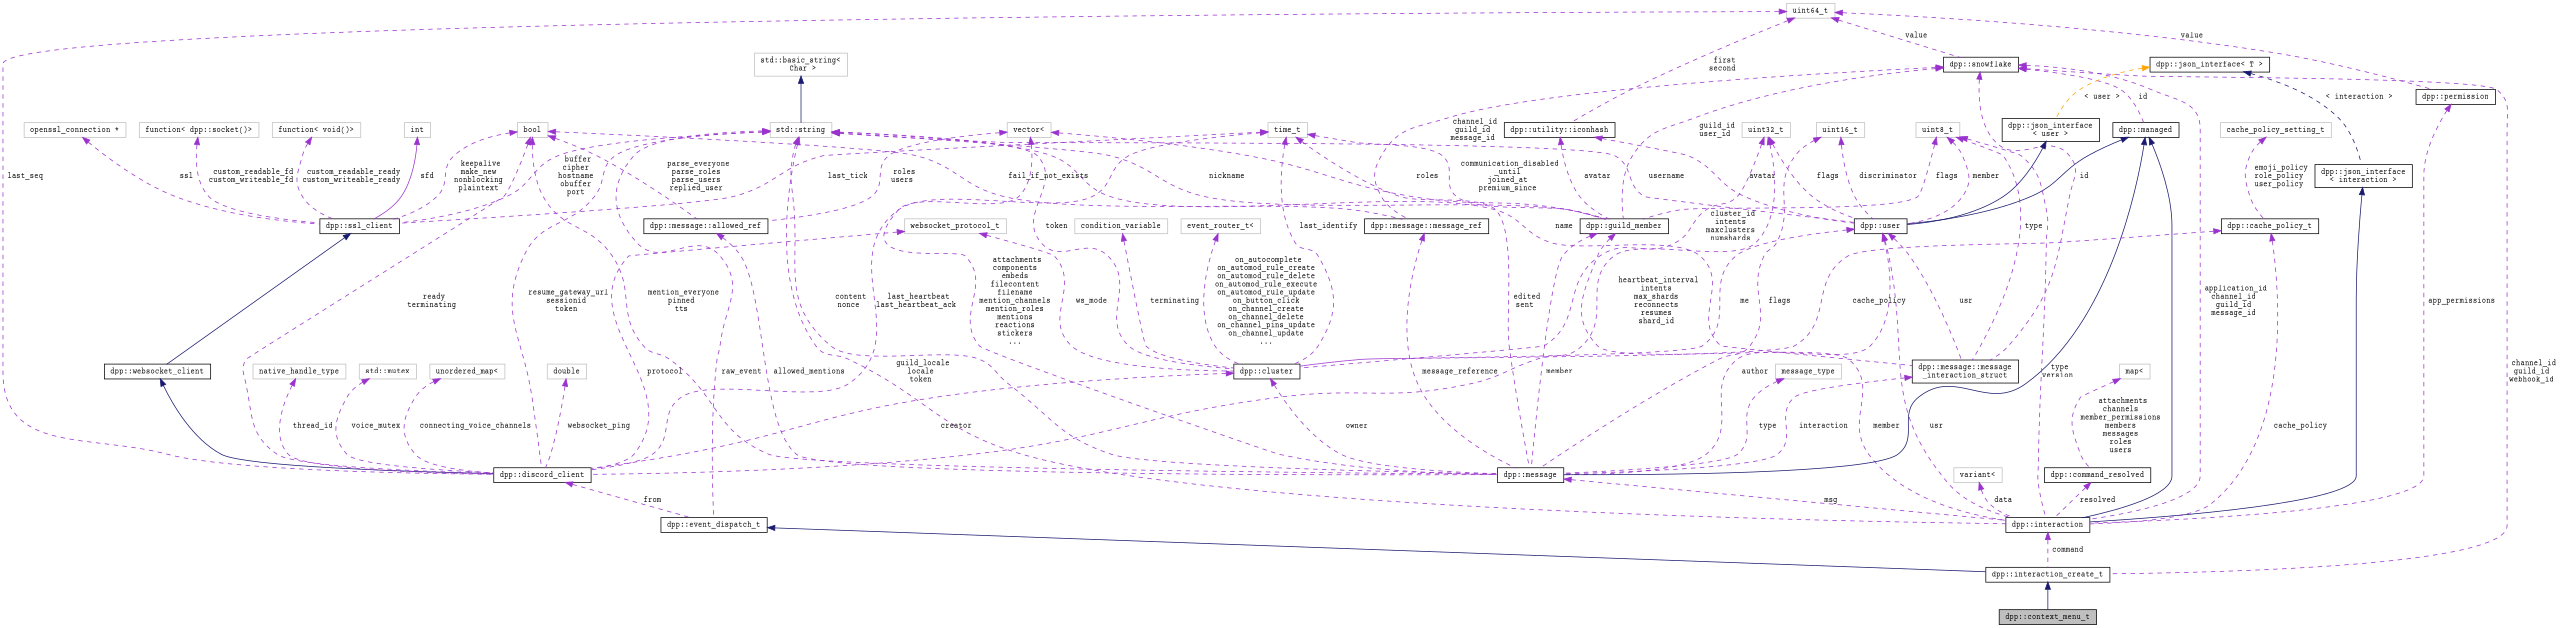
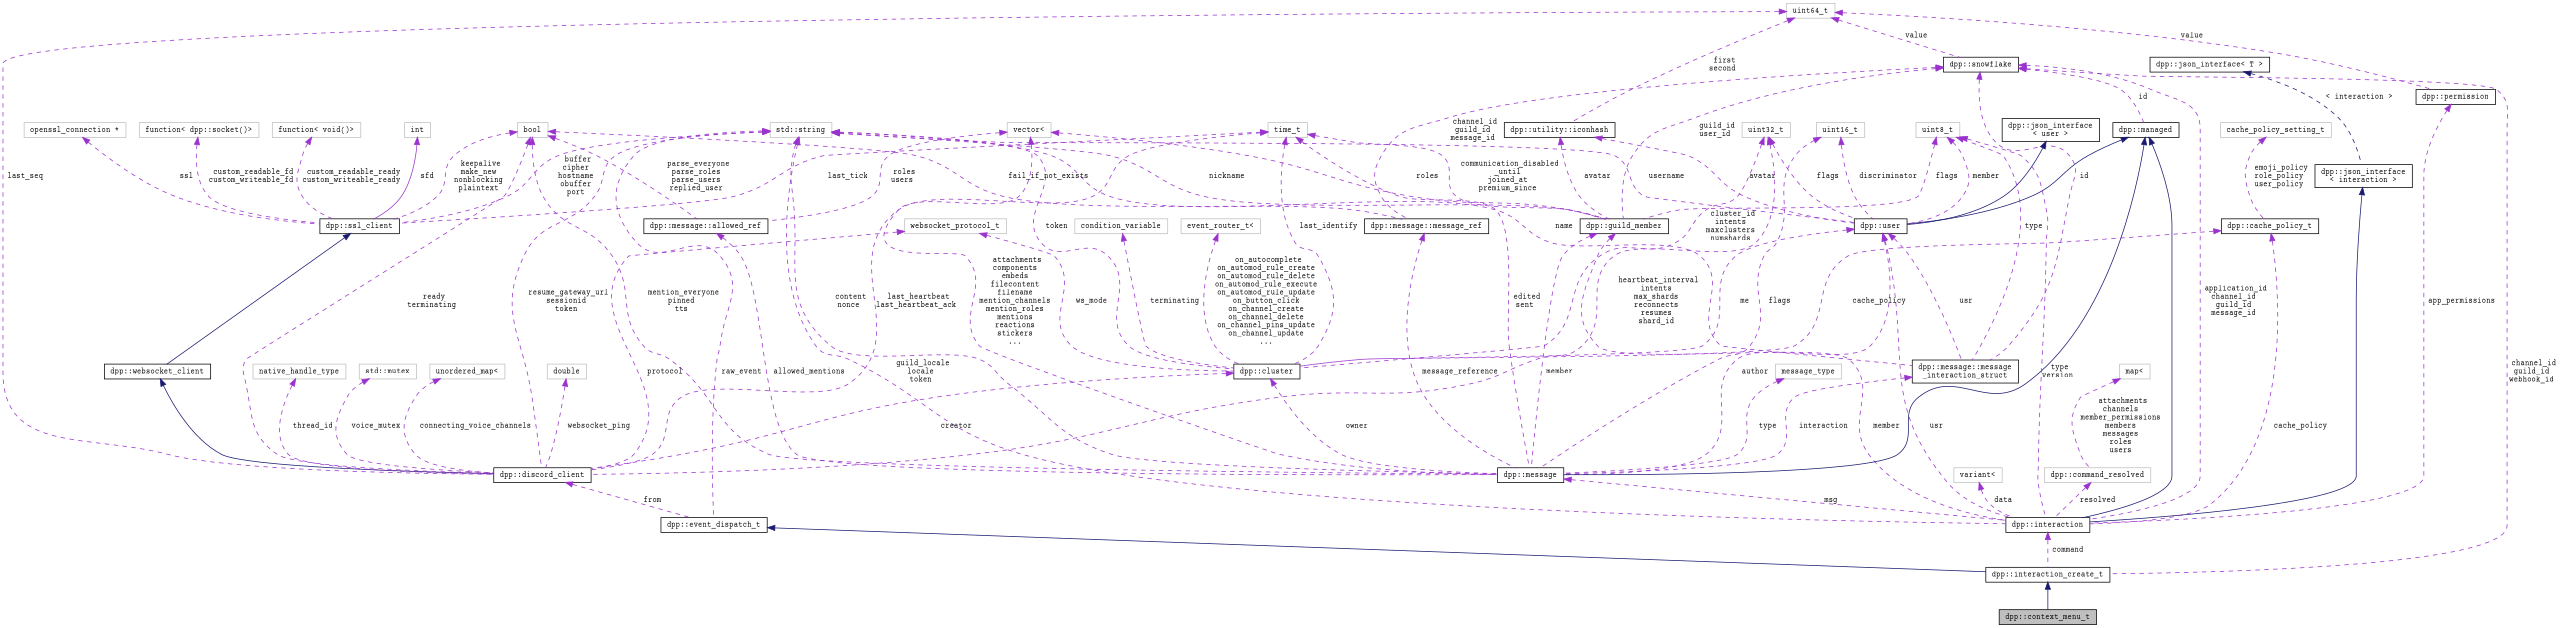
node "std::basic_string< Char >": removed
edge "dpp::json_interface < user >" -> "dpp::json_interface< T >": removed, label "< user >"
node "dpp::command_resolved": color black -> grey75
